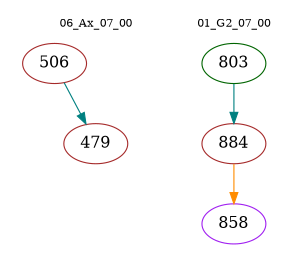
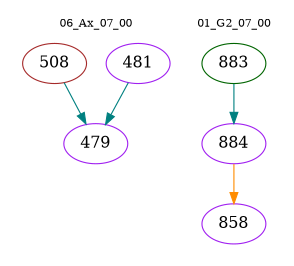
node "506": label "506" -> "508"
node "481": added
node "803": label "803" -> "883"
node "479": color brown -> purple
node "884": color brown -> purple
